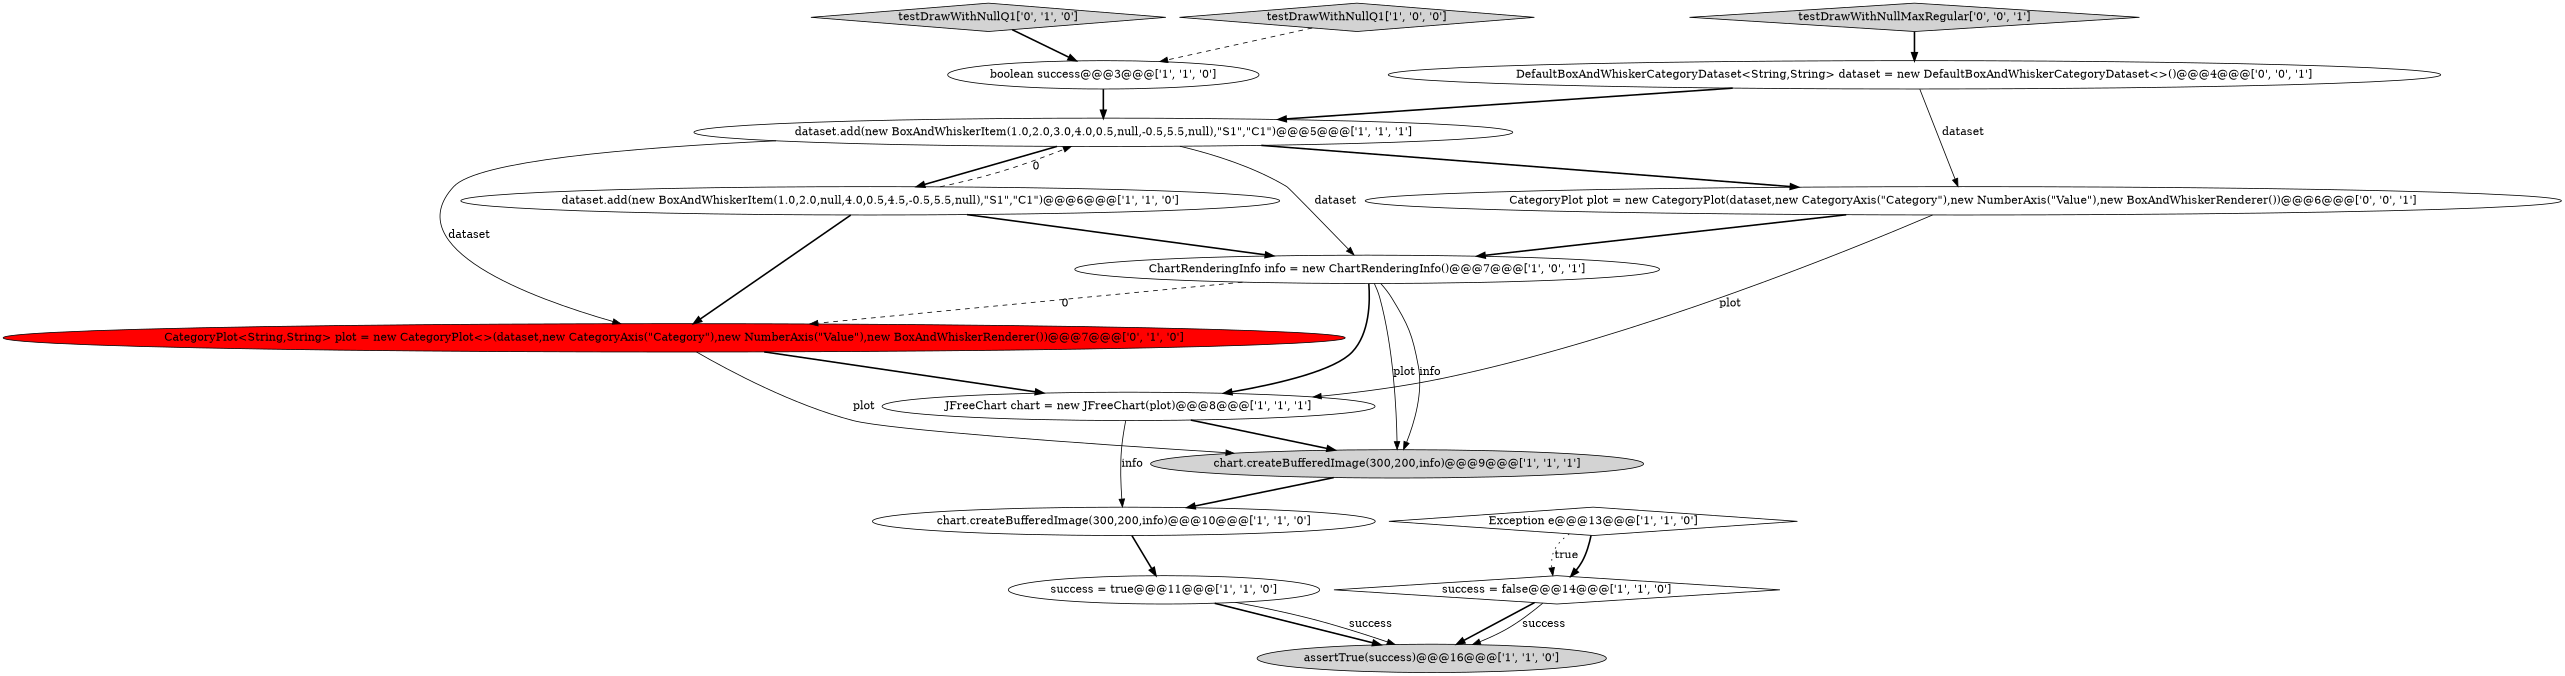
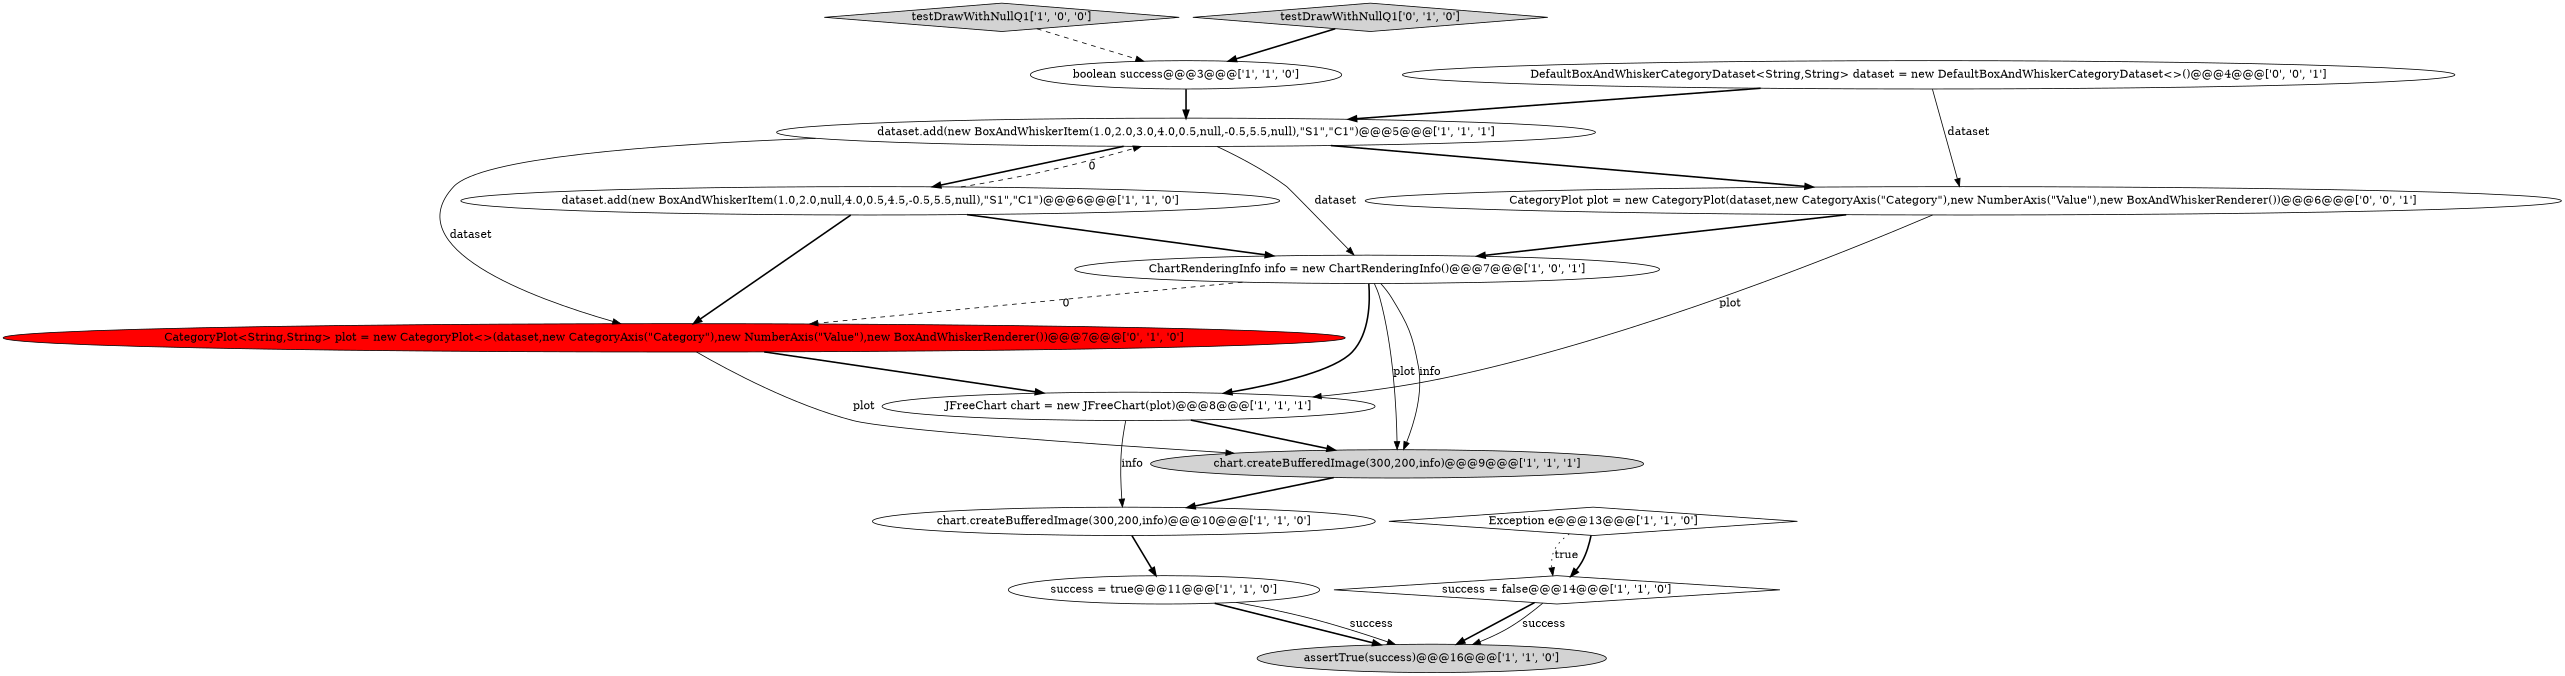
node "testDrawWithNullMaxRegular['0', '0', '1']": removed
